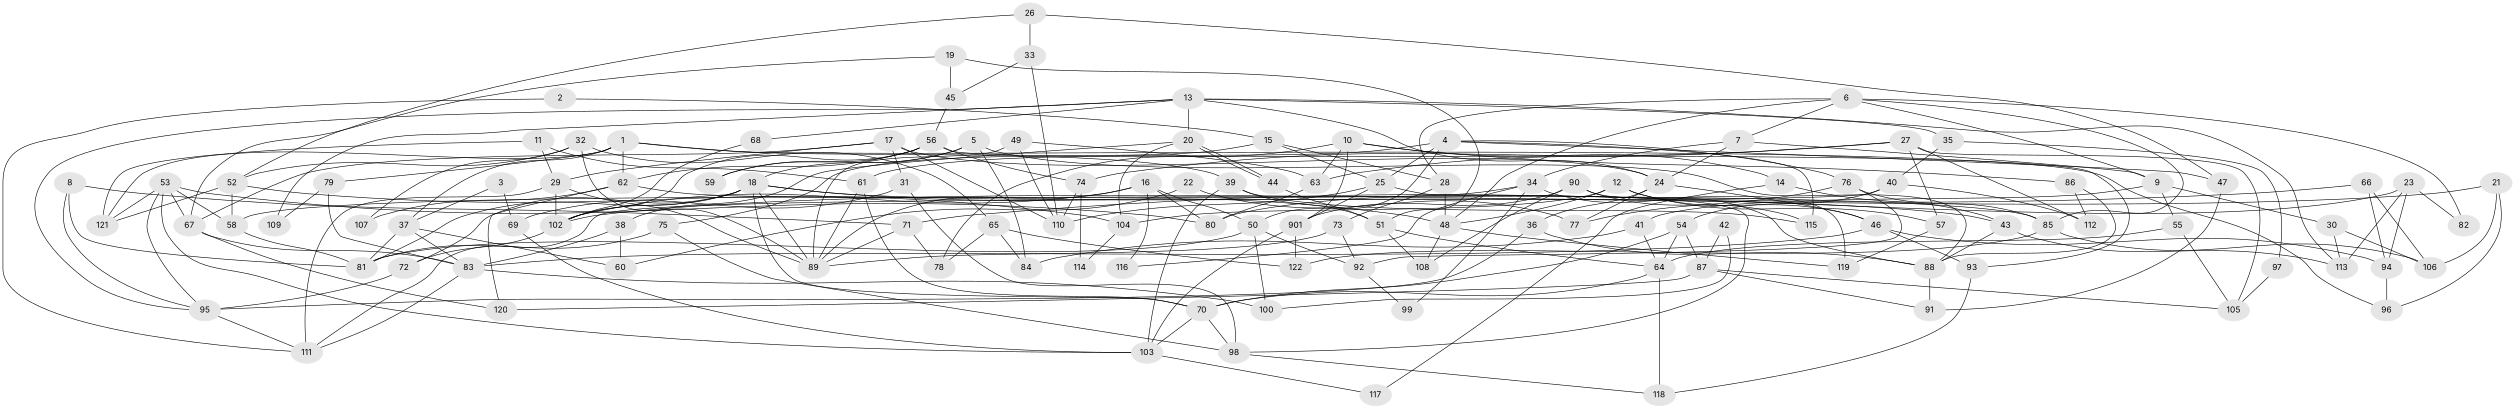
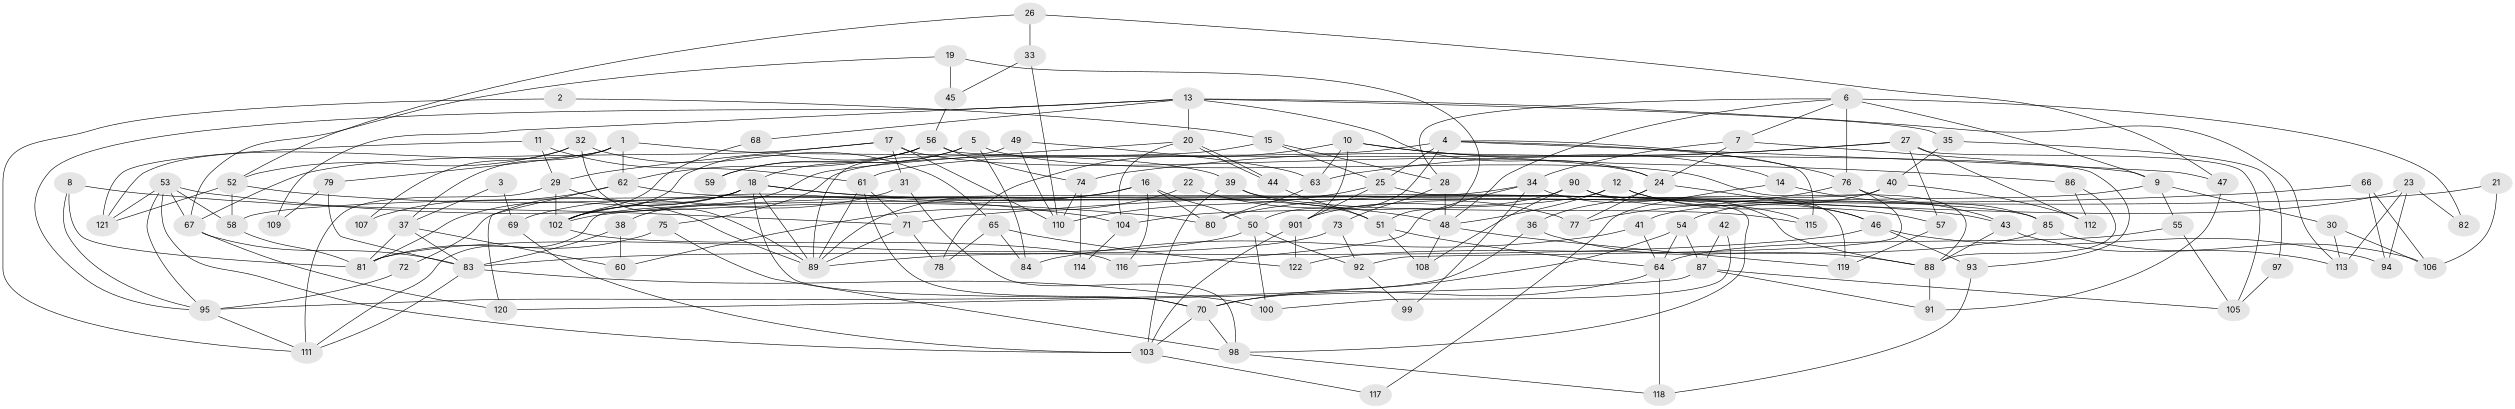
edge "6" -- "85": now "6" -- "76"
edge "61" -- "71": added
edge "102" -- "72": now "102" -- "116"
node "96": removed
